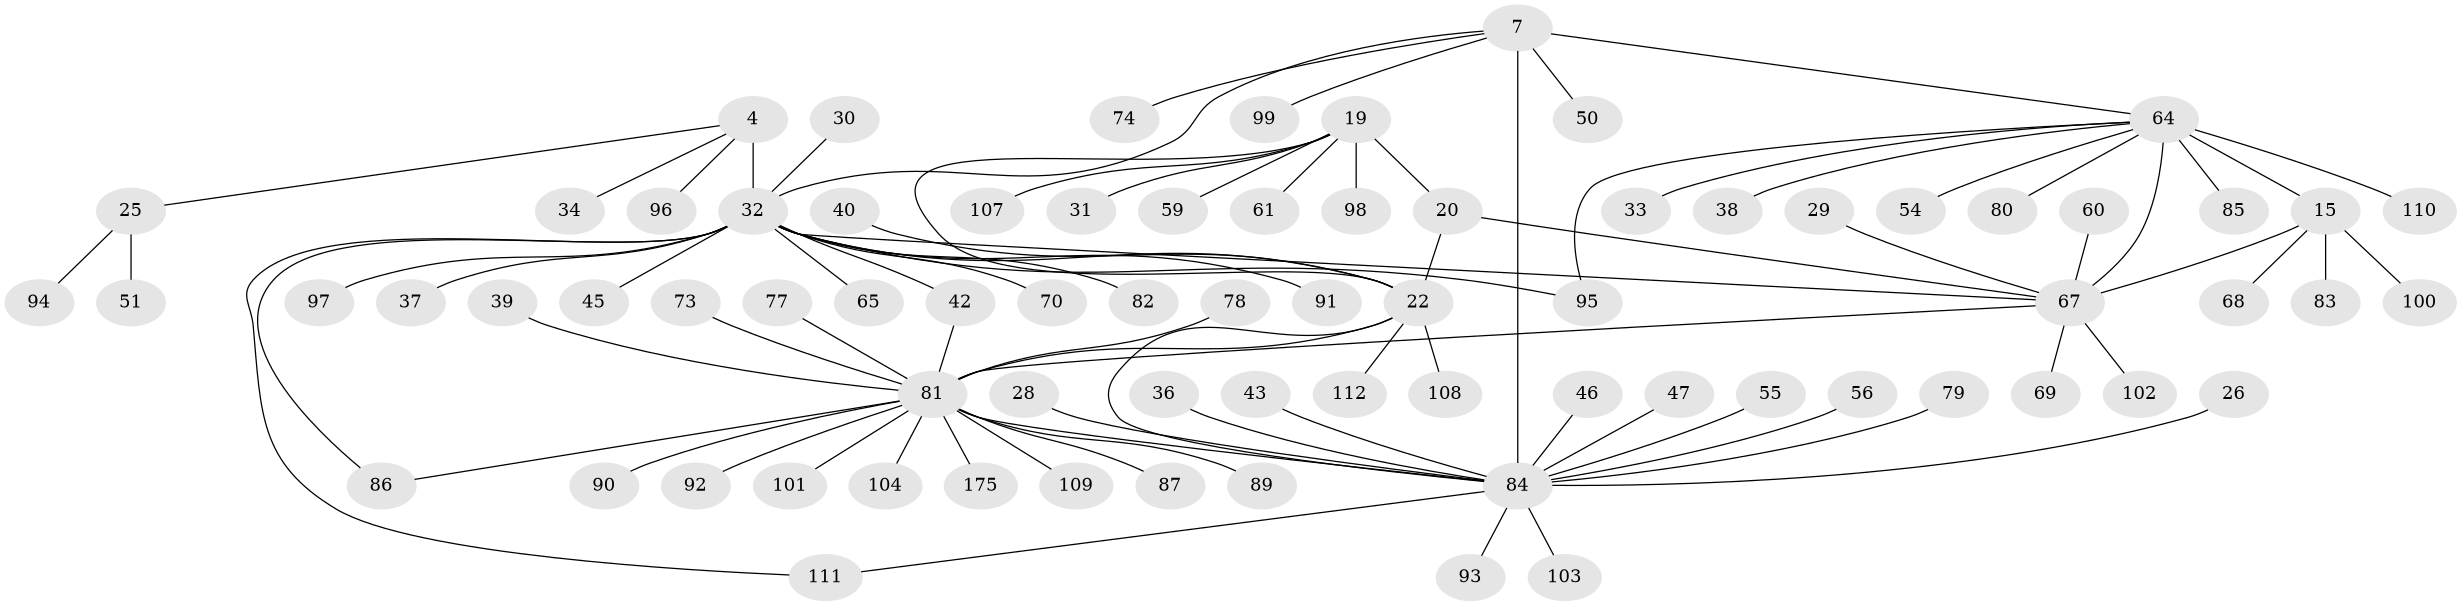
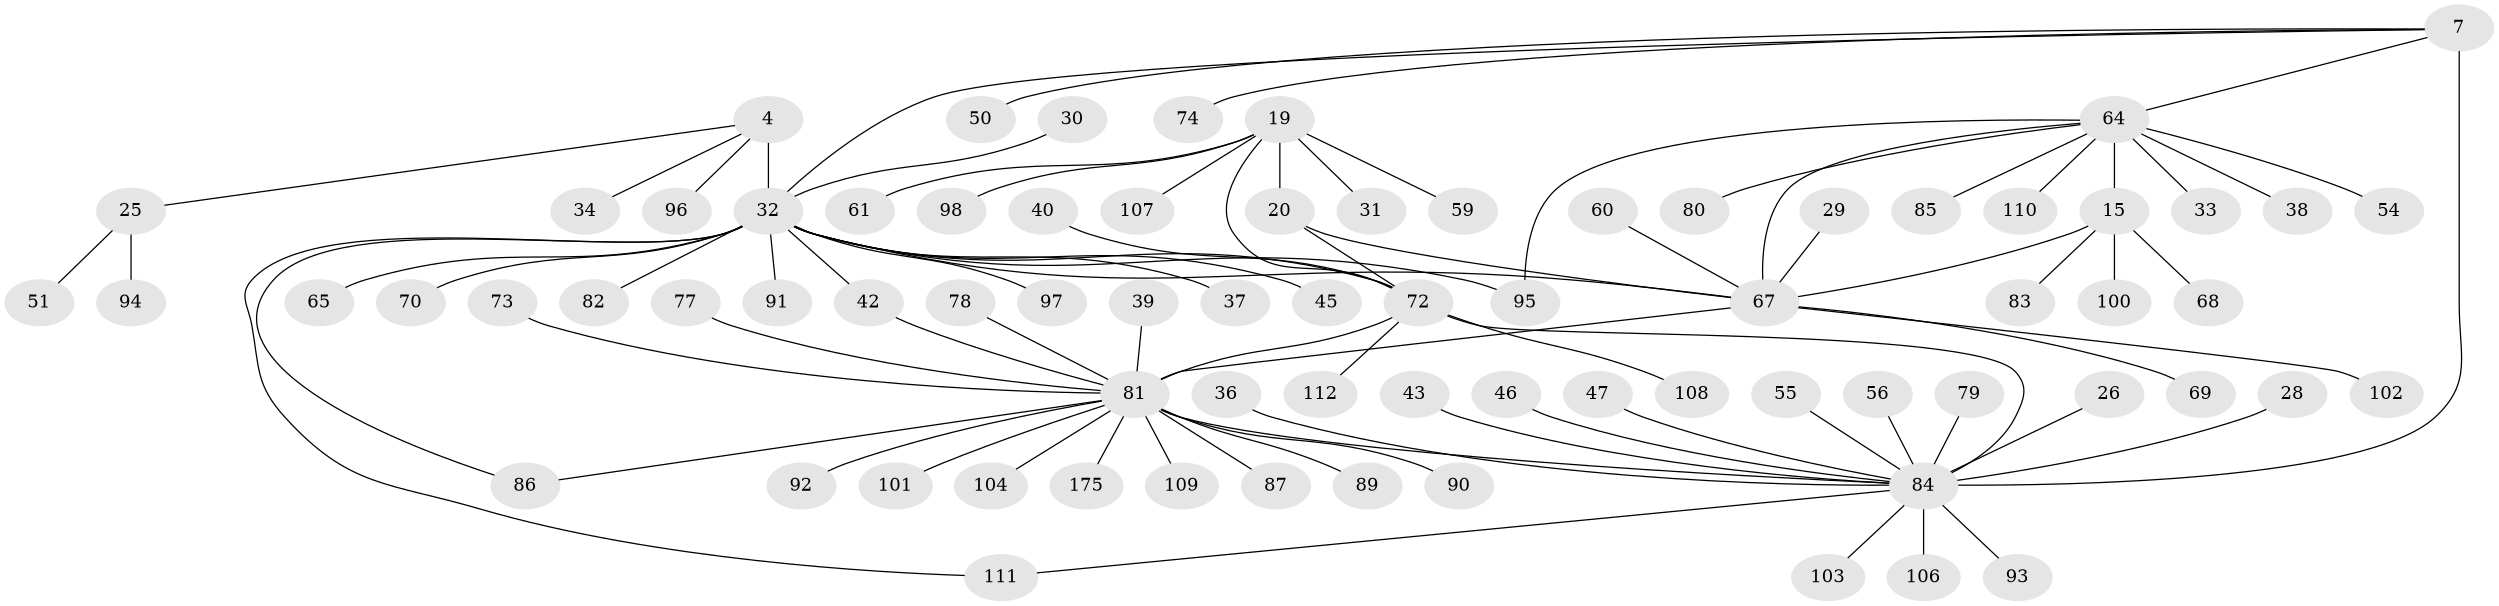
node "99": removed
node "22": label "22" -> "72"
node "106": added
